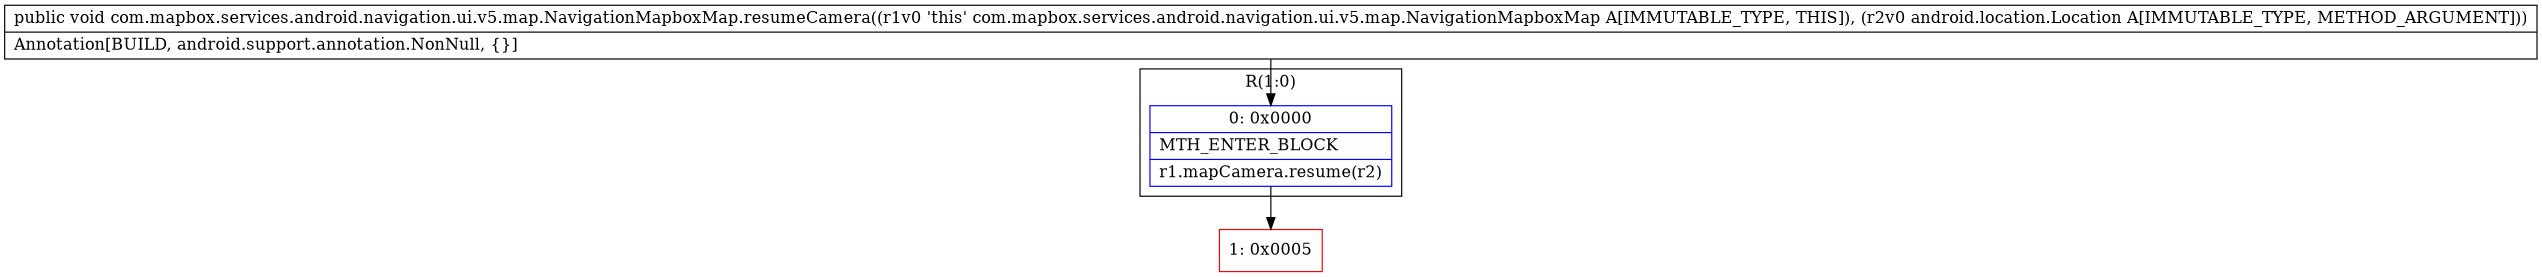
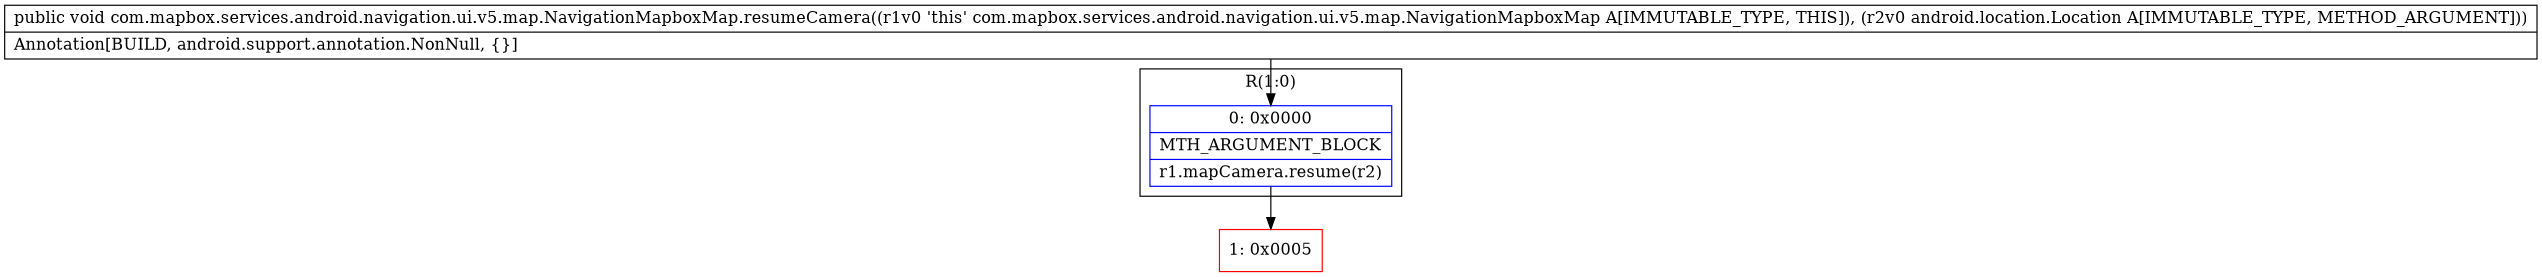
node "0: 0x0000": text "MTH_ENTER_BLOCK" -> "MTH_ARGUMENT_BLOCK"
